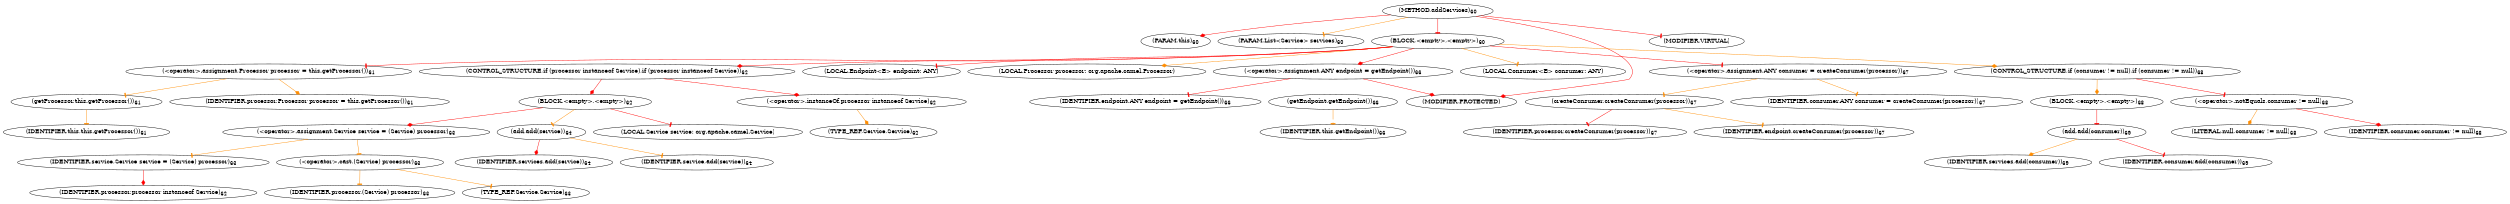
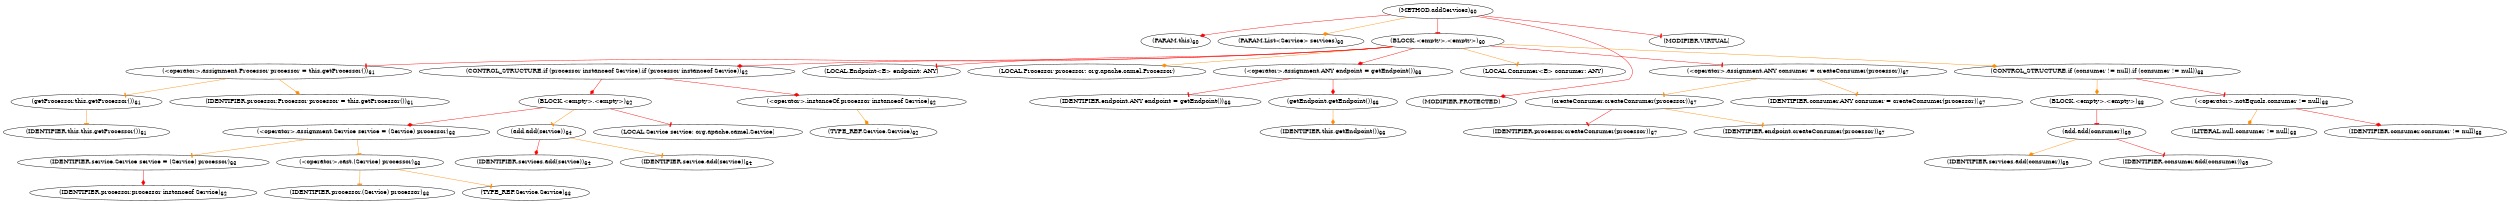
edge "(METHOD,addServices)" -> "(PARAM,List<Service> services)": arrowhead tee -> diamond
edge "(<operator>.assignment,ANY endpoint = getEndpoint())" -> "(MODIFIER,PROTECTED)": now "(<operator>.assignment,ANY endpoint = getEndpoint())" -> "(getEndpoint,getEndpoint())"
edge "(getEndpoint,getEndpoint())" -> "(IDENTIFIER,this,getEndpoint())": arrowhead tee -> diamond
